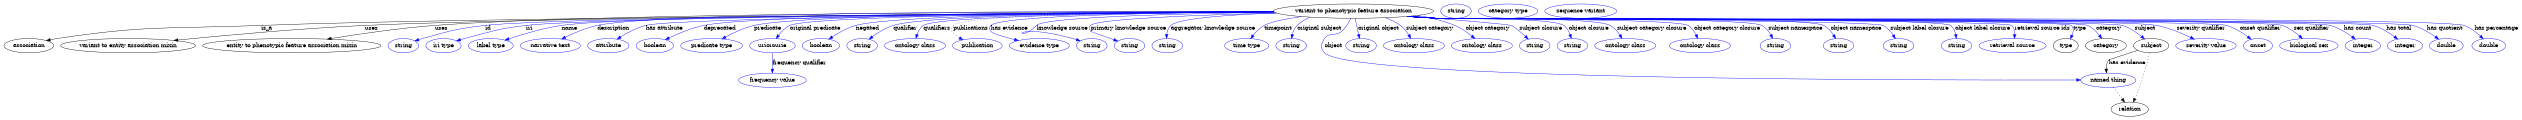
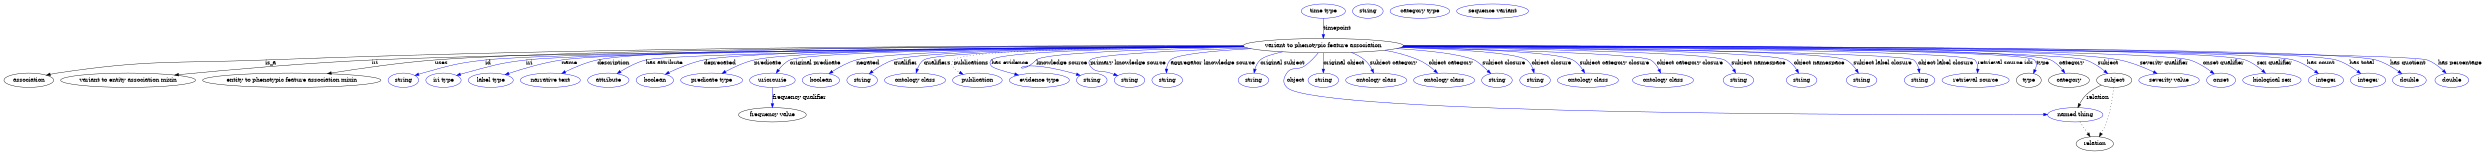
edge "variant to phenotypic feature association" -> "time type": reversed
edge "variant to phenotypic feature association" -> "variant to entity association mixin": label "uses" -> "iri"
edge "subject" -> "named thing": label "has evidence" -> "relation"
node "frequency value": color blue -> black
